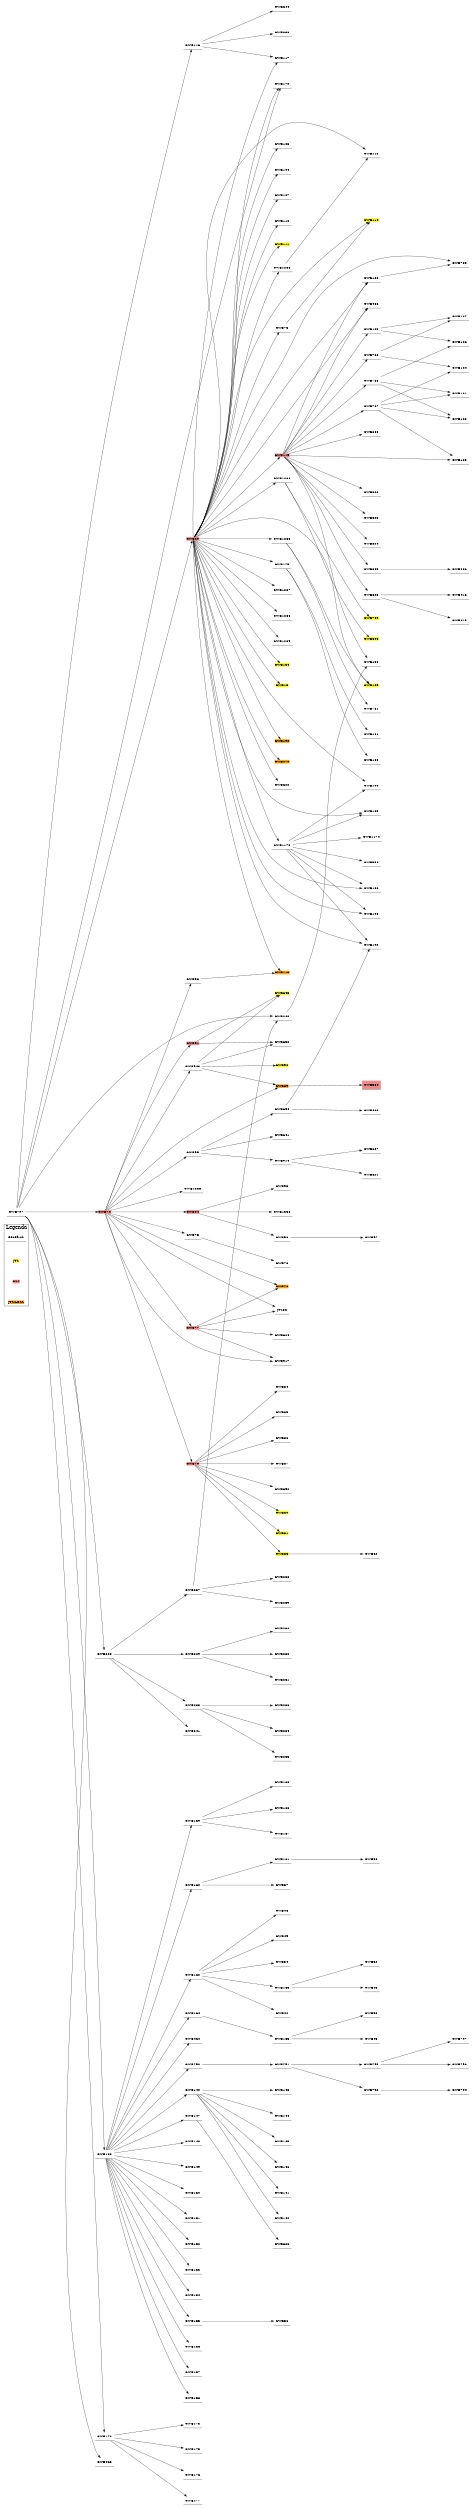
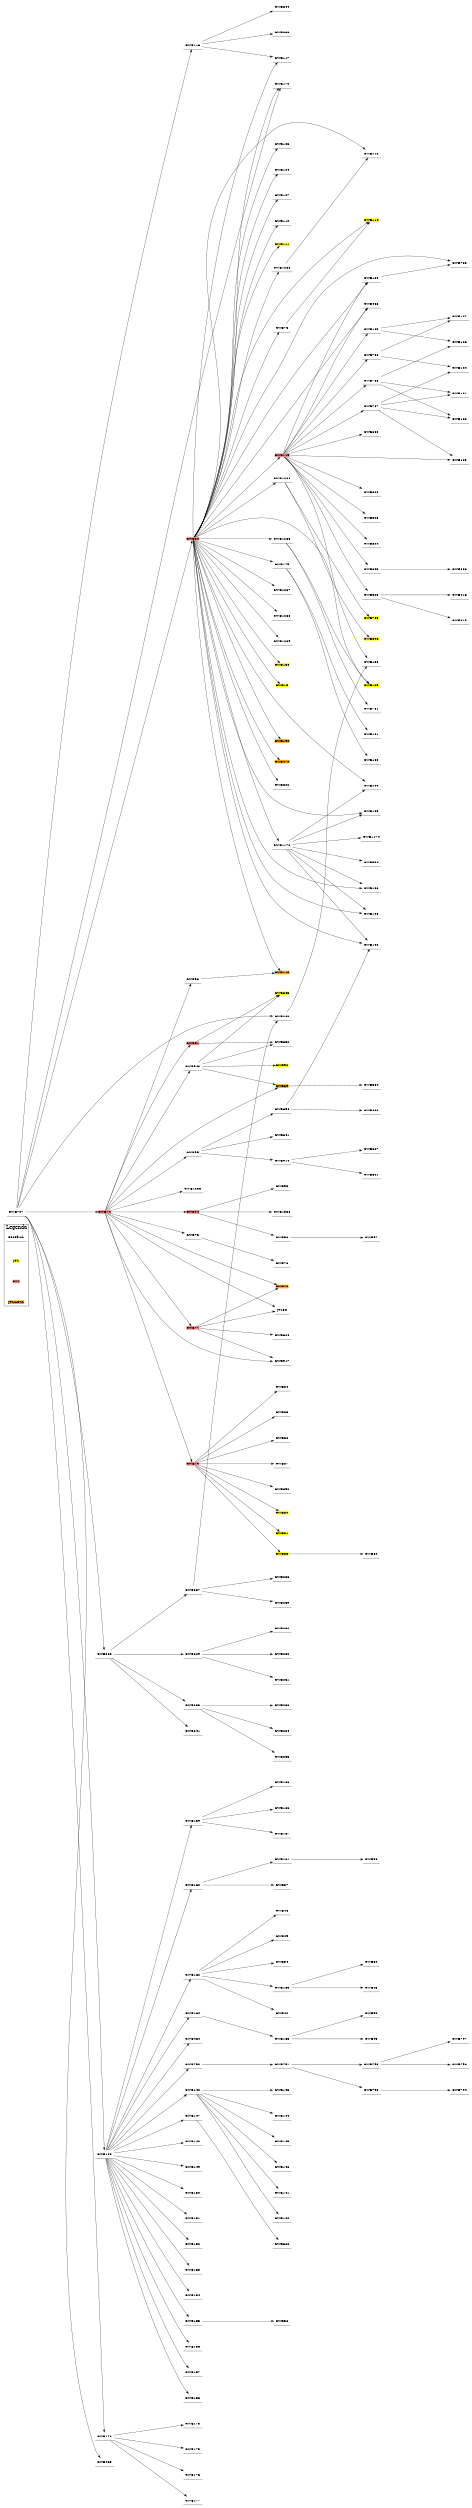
node "CWE564": fillcolor #f08989 -> white
